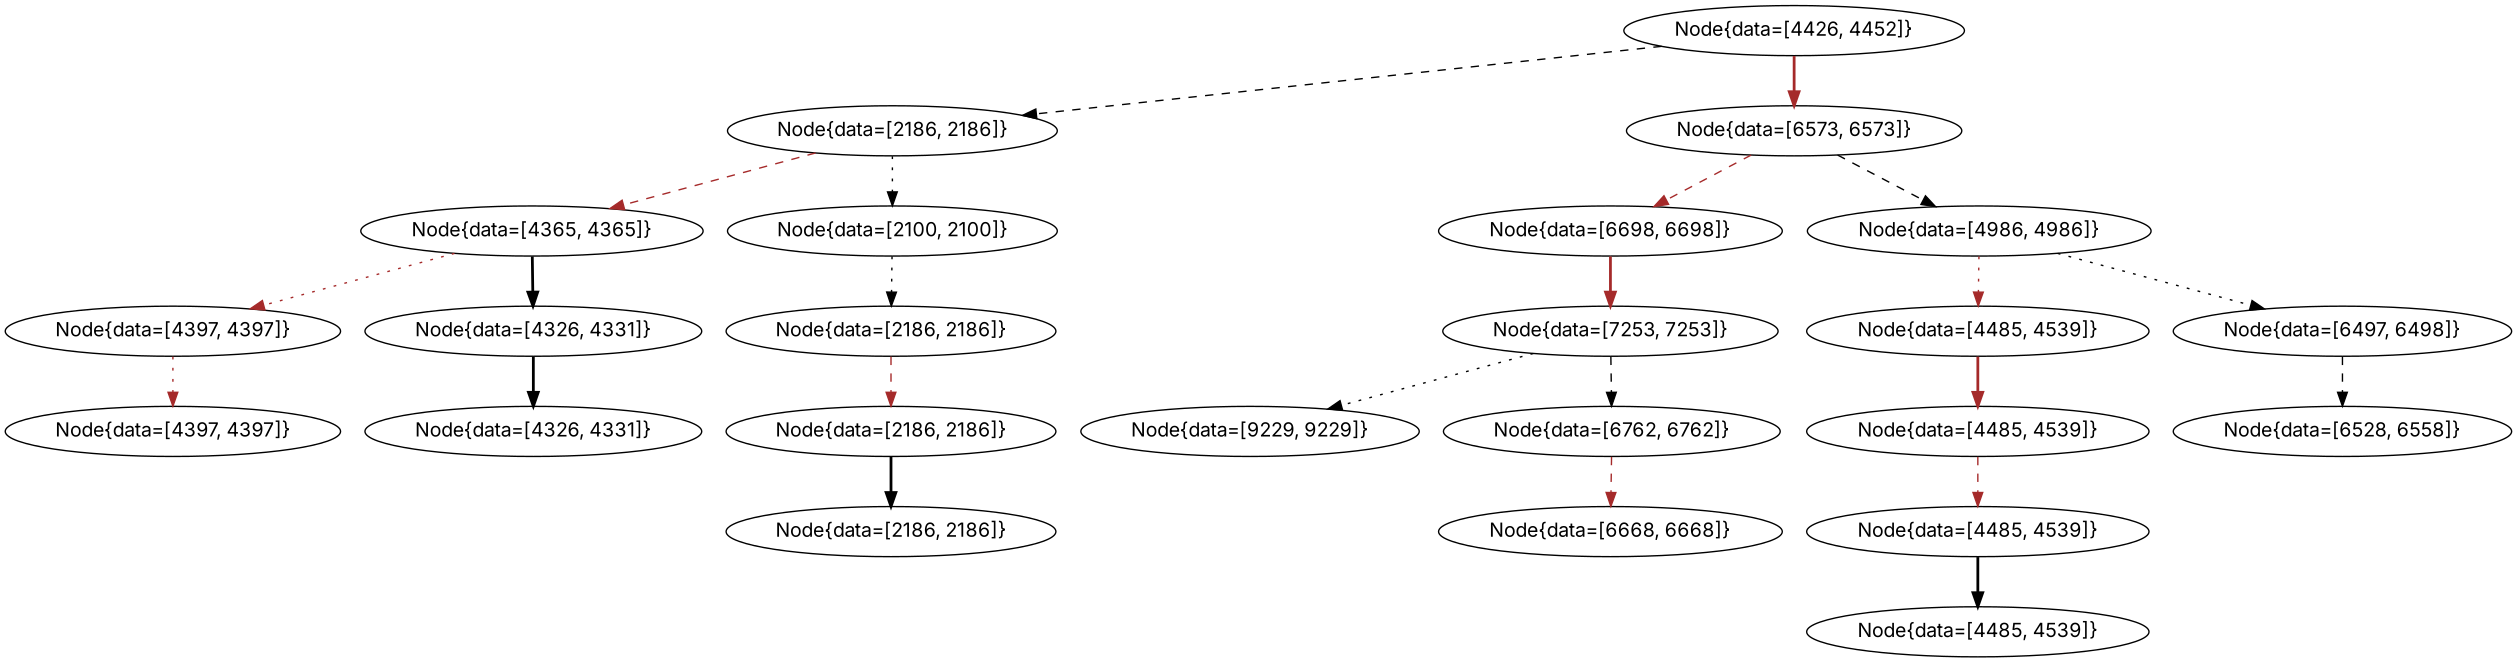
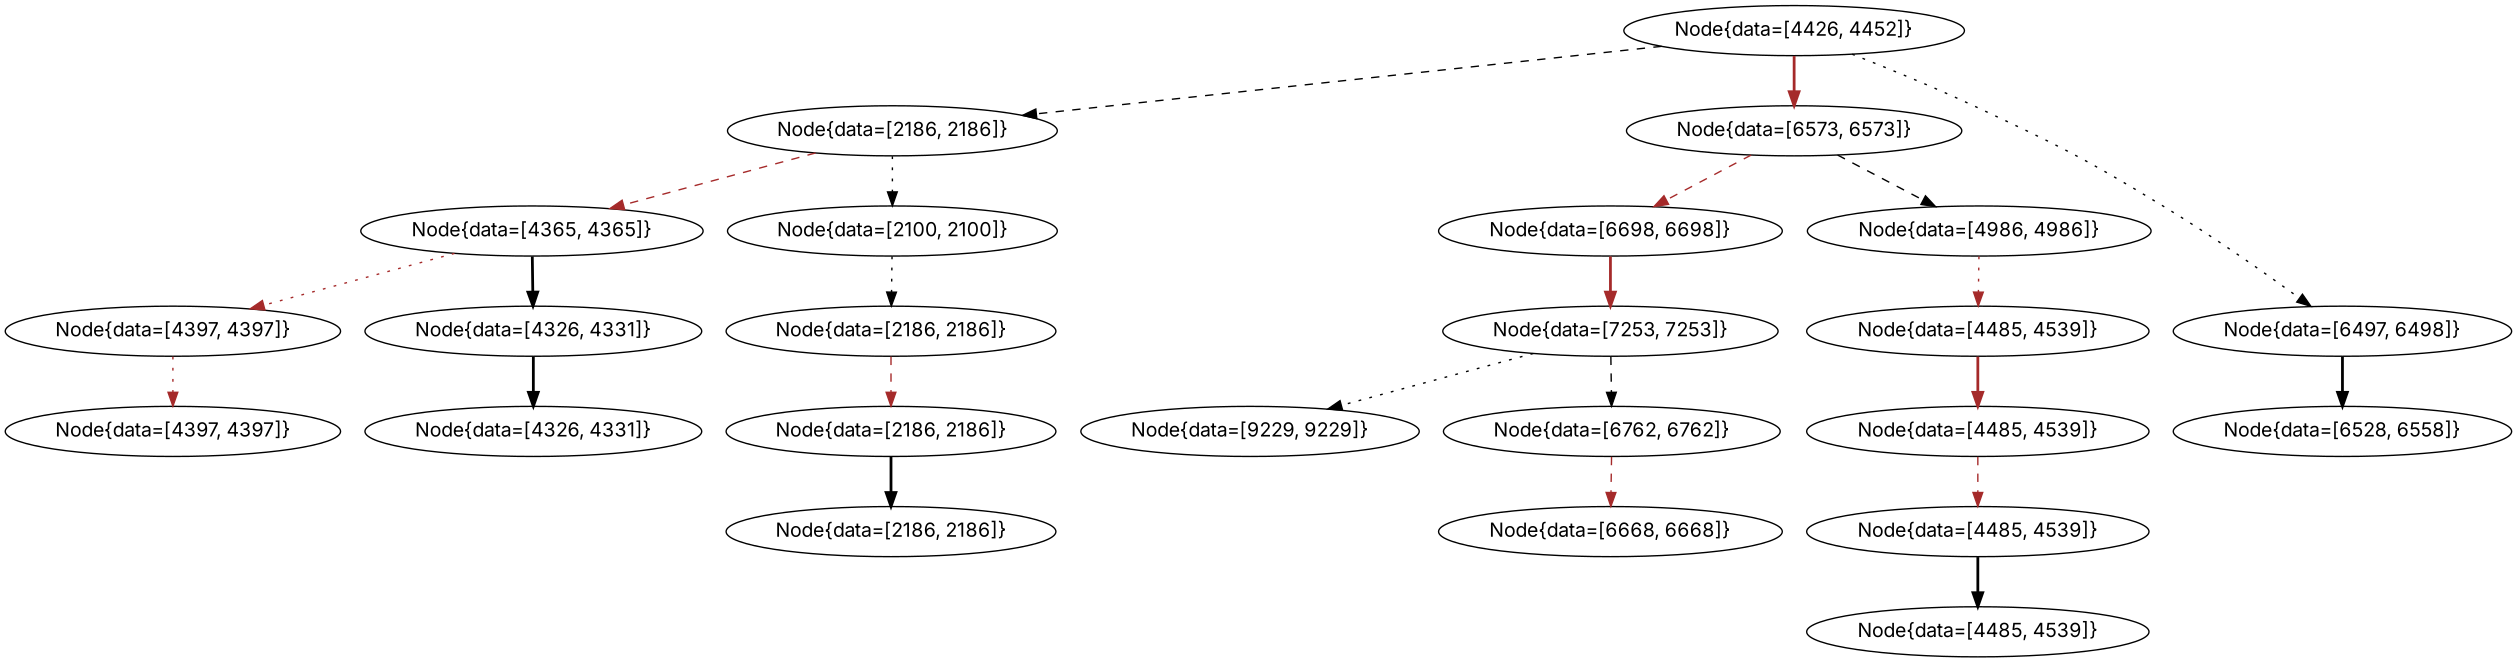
edge "Node{data=[4986, 4986]}" -> "Node{data=[6497, 6498]}": now "Node{data=[4426, 4452]}" -> "Node{data=[6497, 6498]}"
edge "Node{data=[6497, 6498]}" -> "Node{data=[6528, 6558]}": style dashed -> bold
